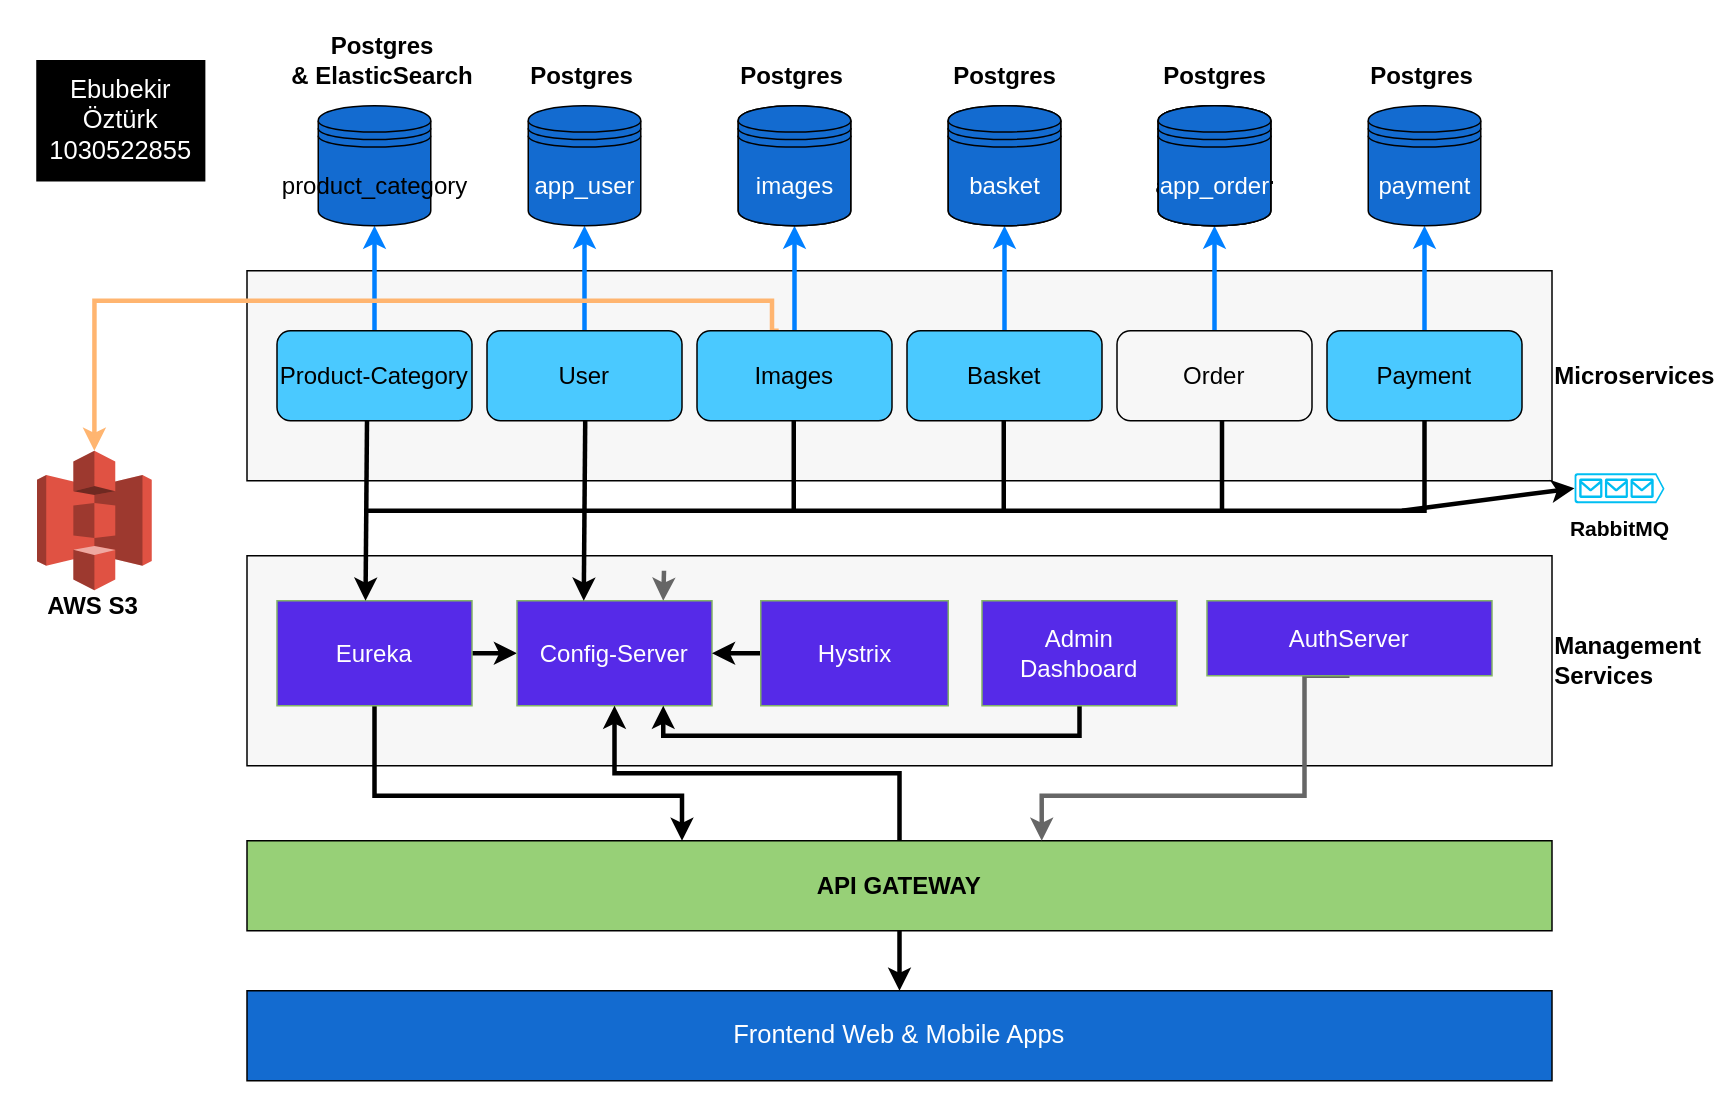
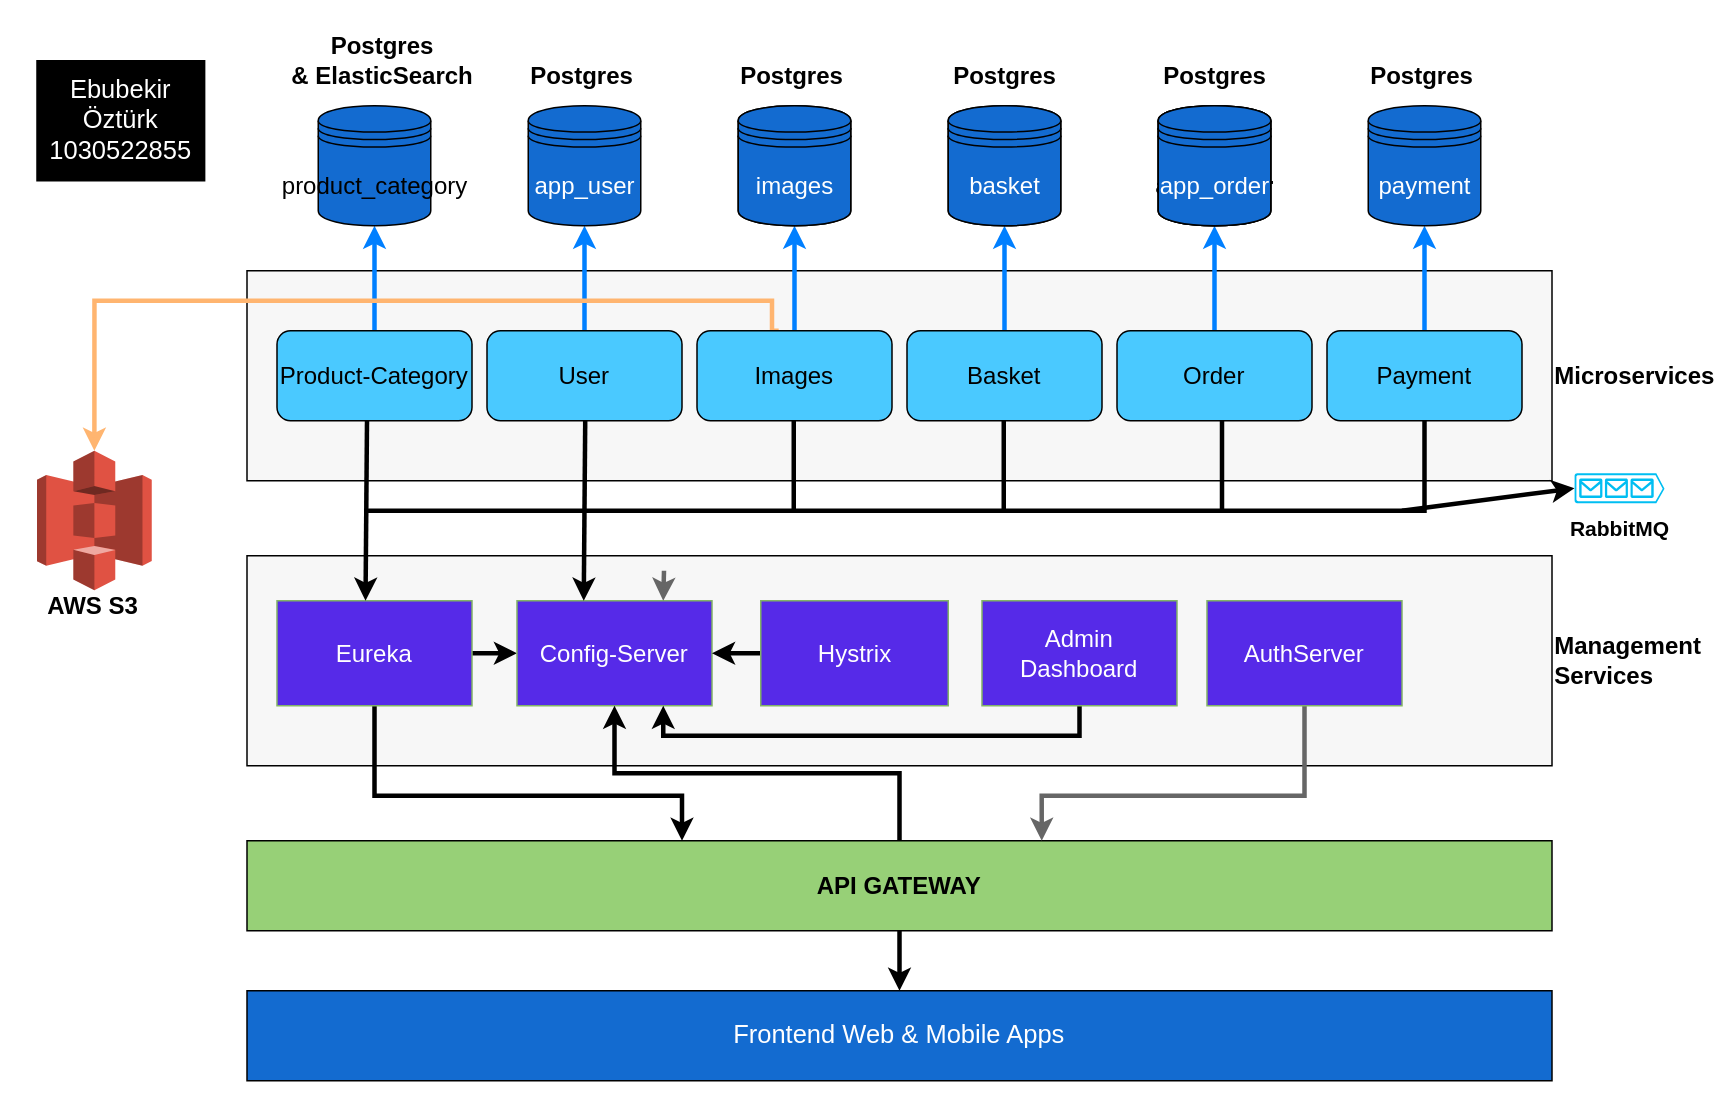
node "Order": fillcolor #f7f7f7 -> #4ac9ff
node "AuthServer": size 285x75 -> 195x105
